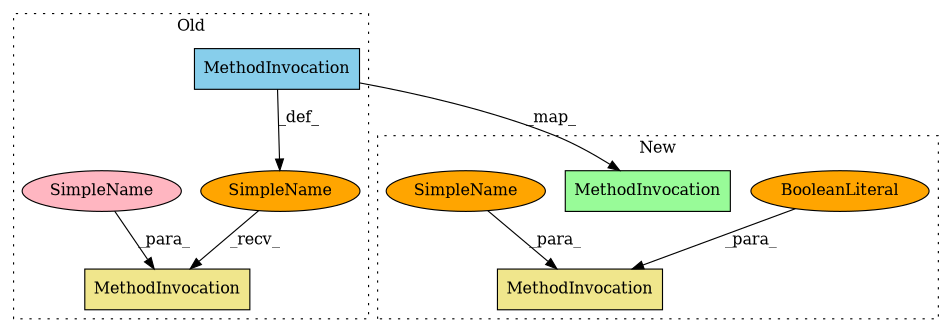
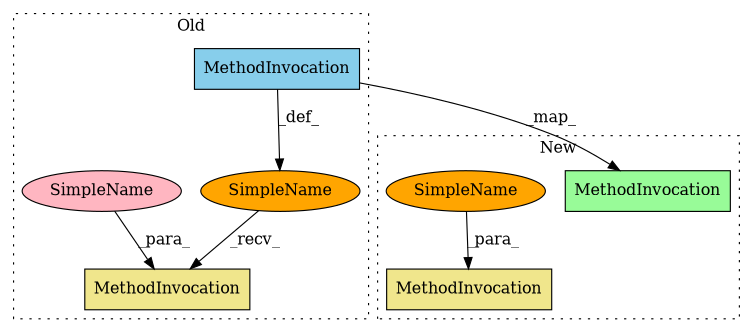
node "BooleanLiteral": removed
